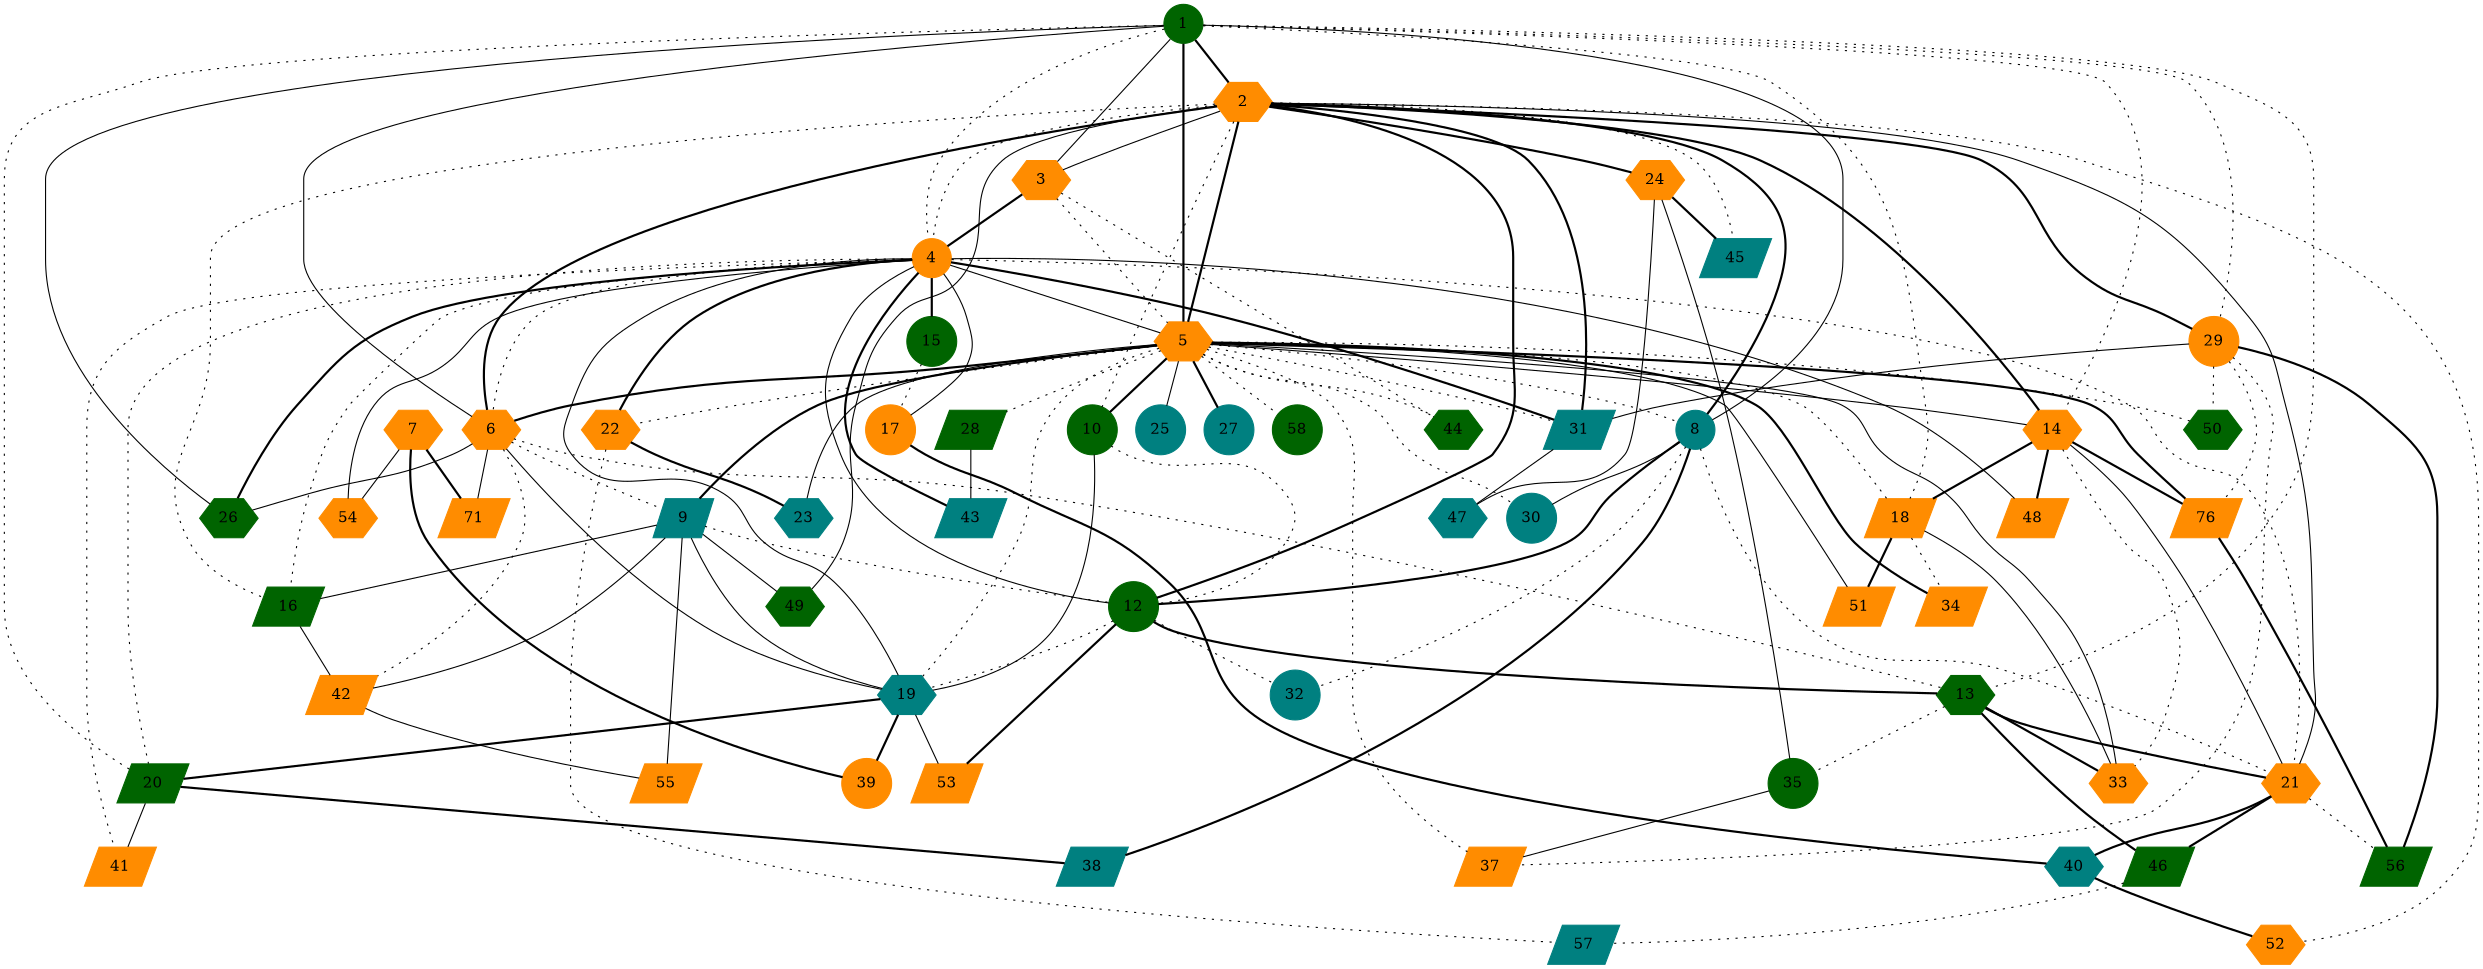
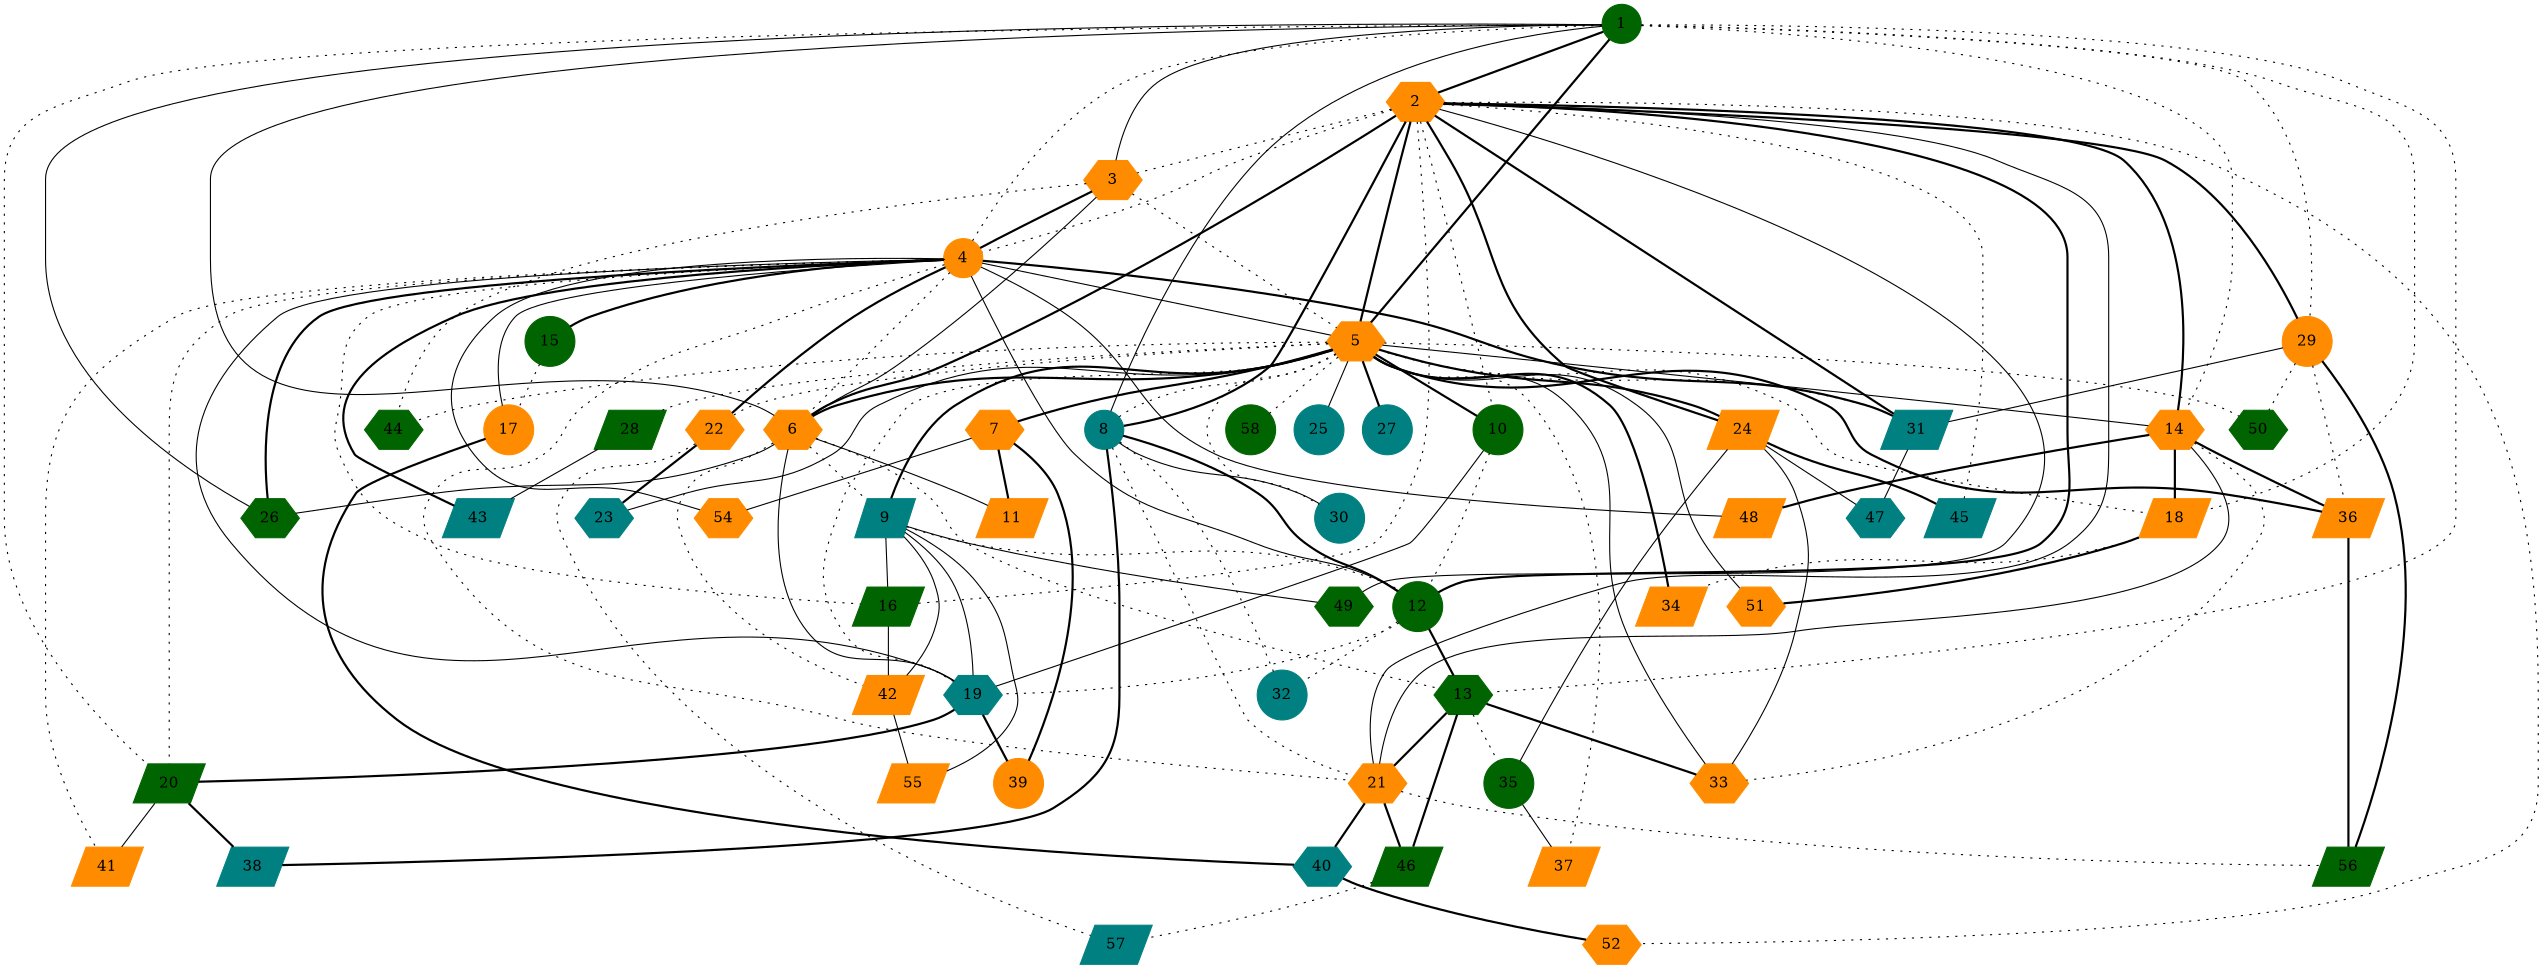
edge "2" -- "3": style solid -> dotted
node "24": shape hexagon -> parallelogram
edge "3" -- "6": added
edge "5" -- "24": added
edge "5" -- "7": added
node "71": label "71" -> "11"
node "76": label "76" -> "36"
node "51": shape parallelogram -> hexagon
edge "18" -- "33": now "24" -- "33"
node "53": removed
edge "29" -- "37": removed
